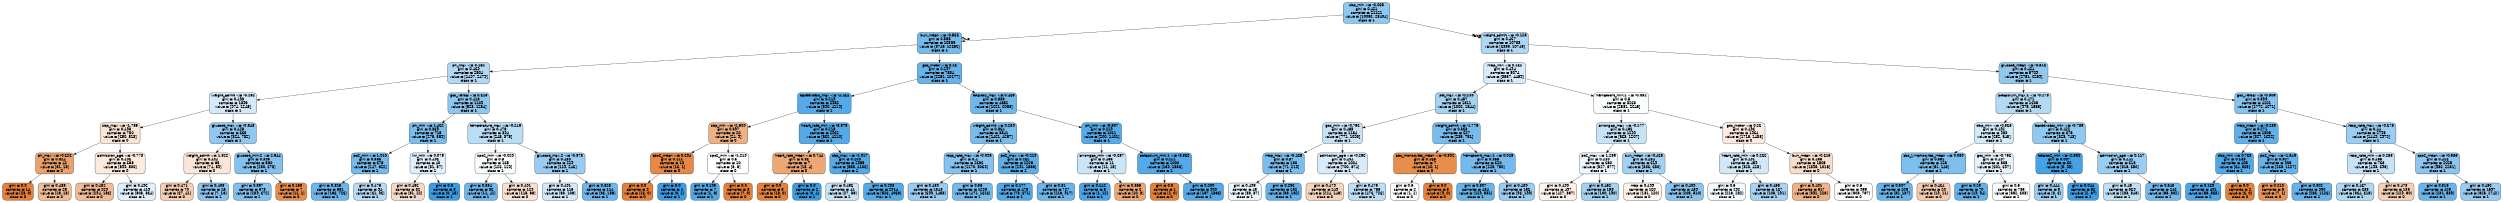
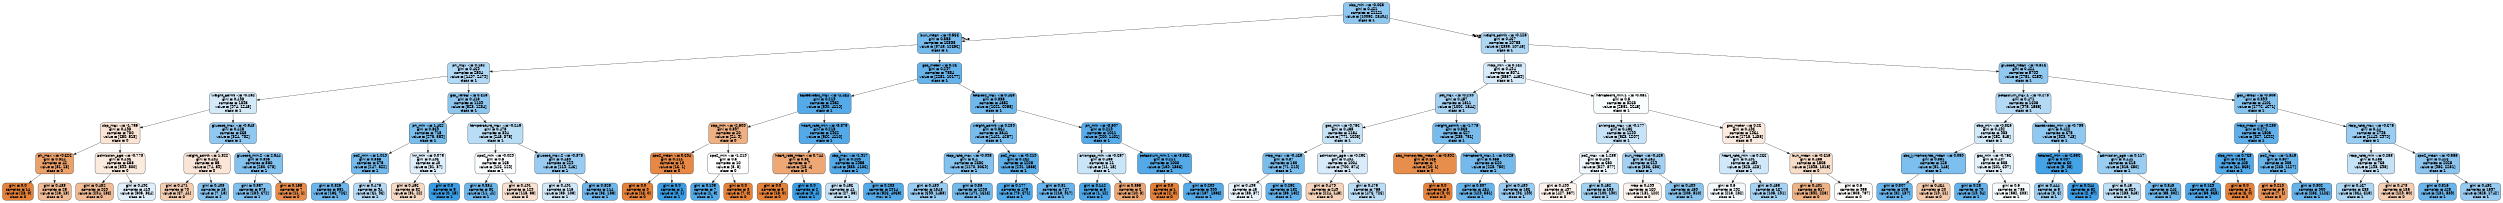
node "gini = 0.5 samples = 2 value = [1, 1] class = 0": removed
